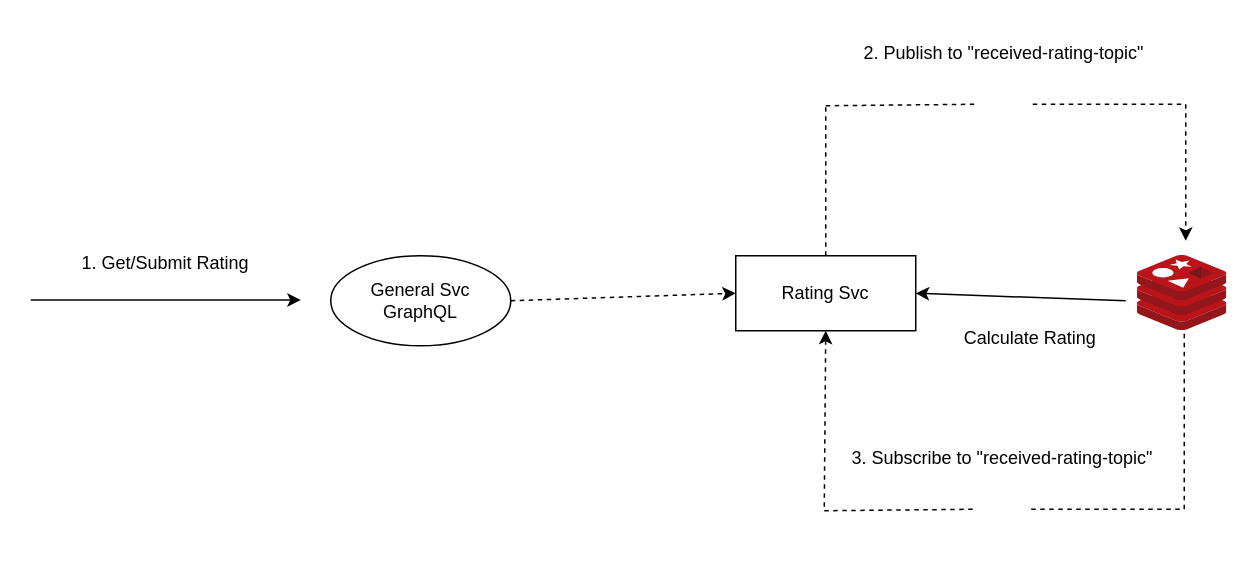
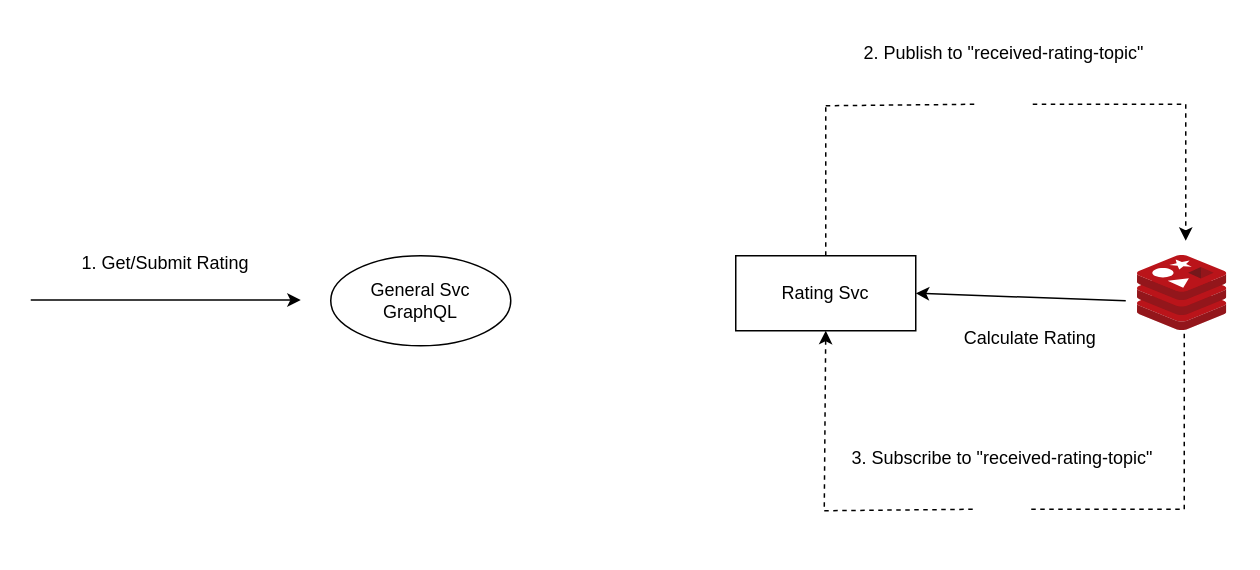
edge "General Svc GraphQL" -> "Rating Svc": removed
